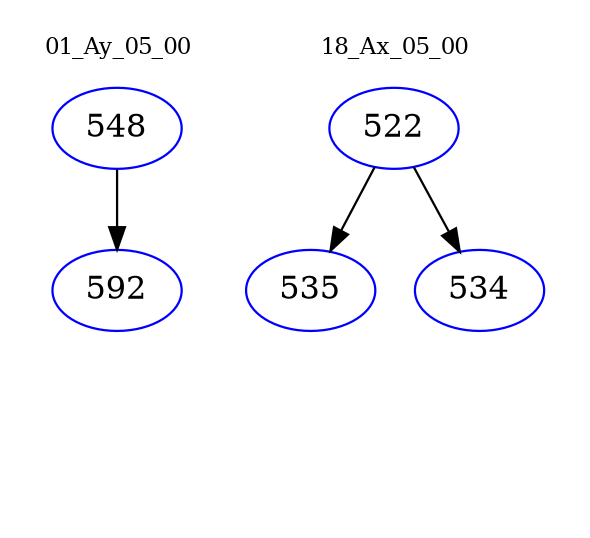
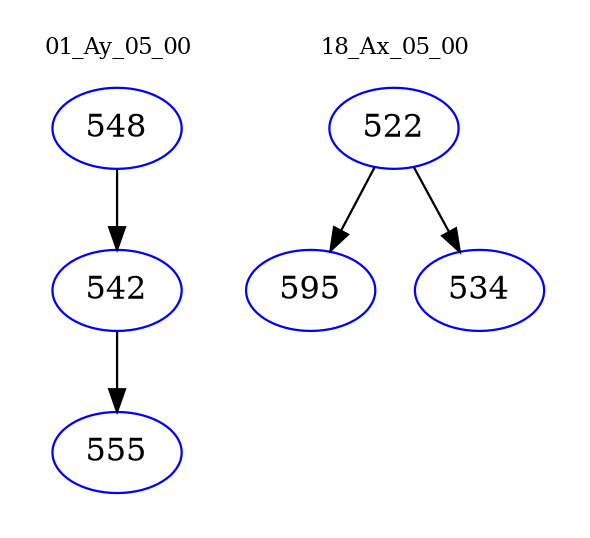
node "592": label "592" -> "542"
node "535": label "535" -> "595"
node "555": added
